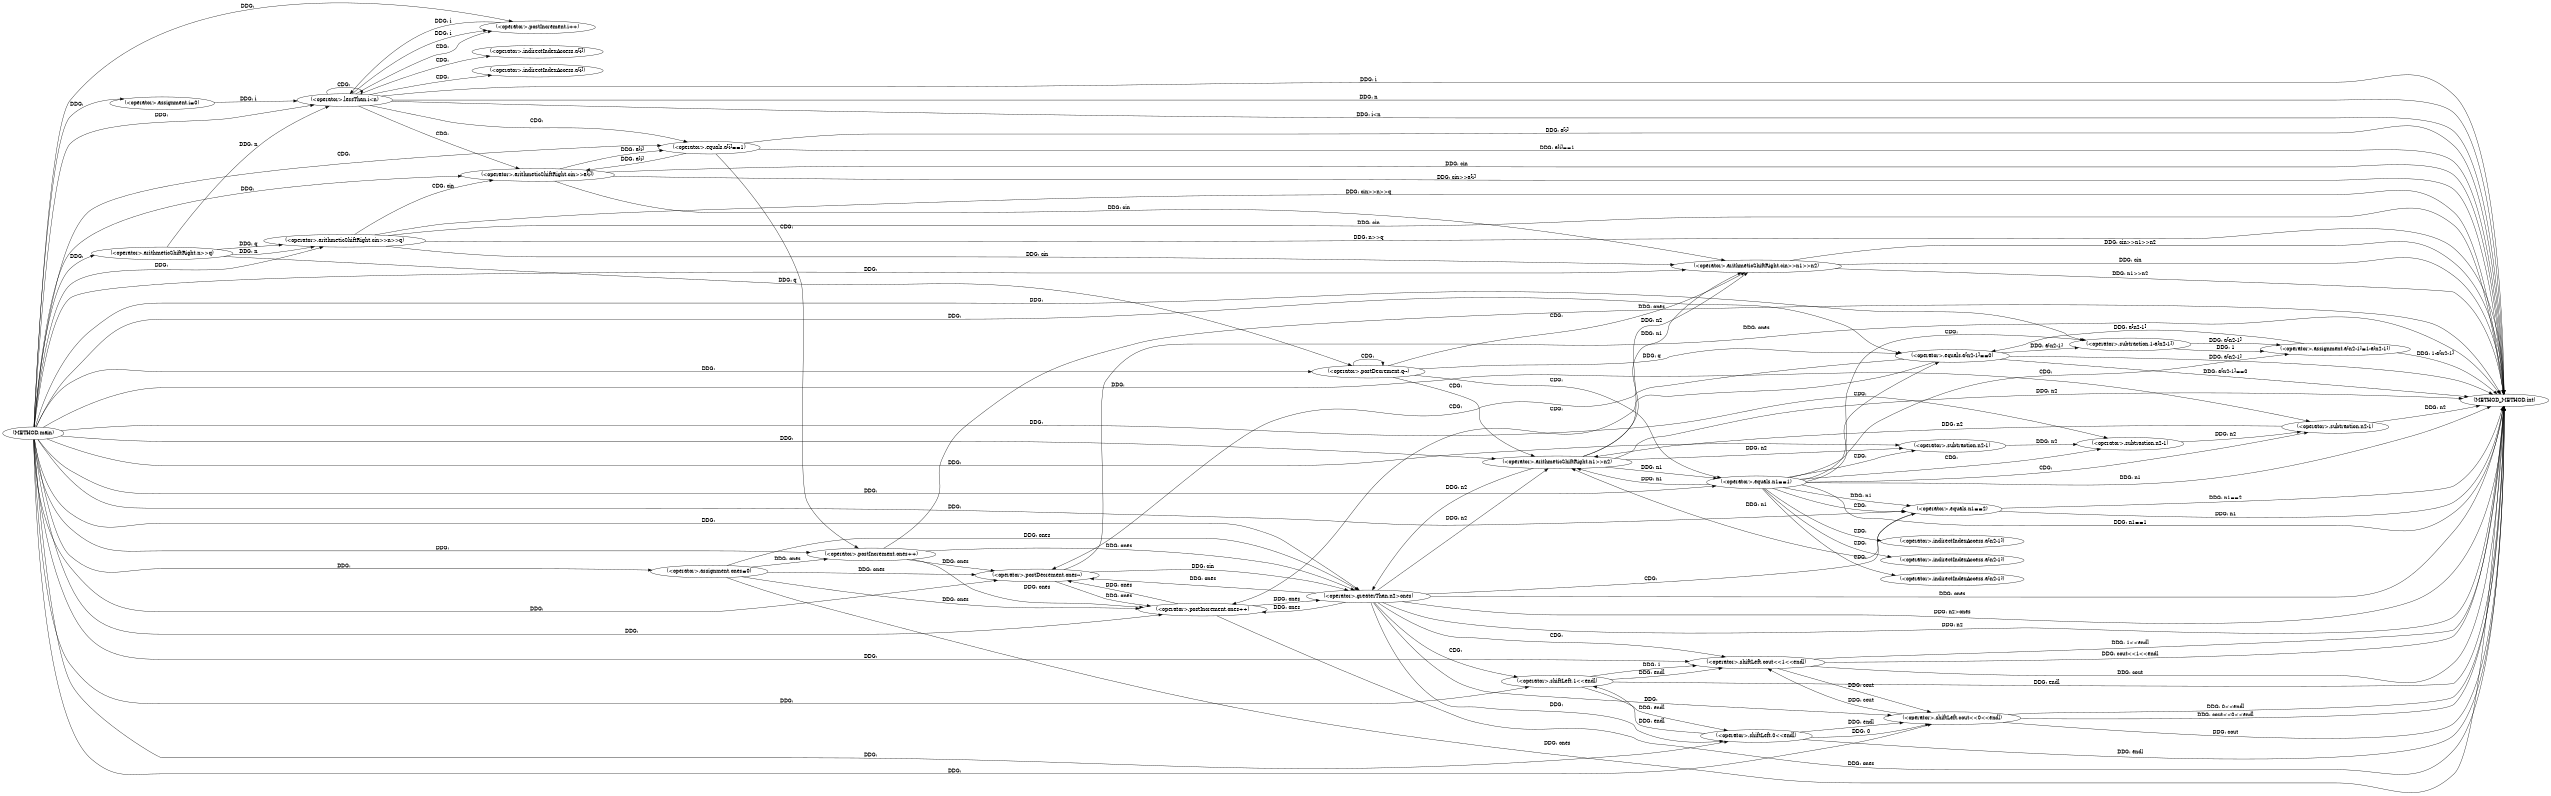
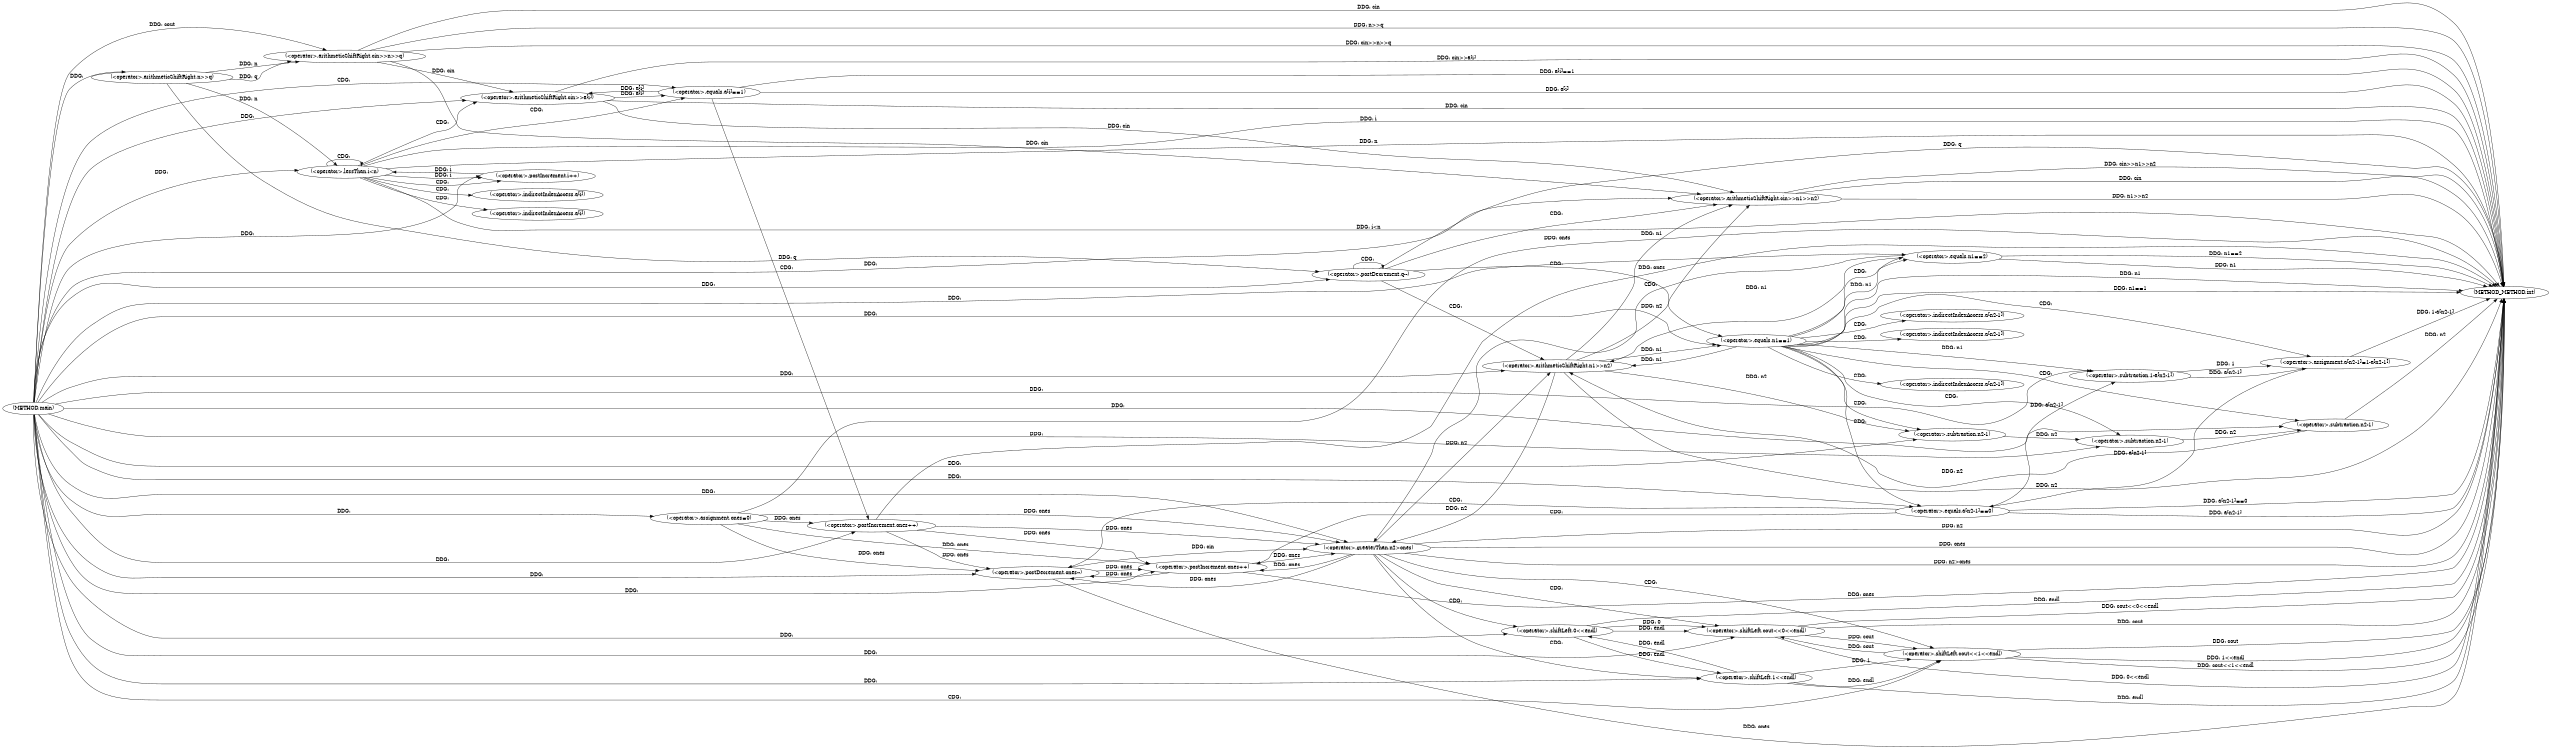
node "(<operator>.assignment,i=0)": removed
edge "(<operator>.arithmeticShiftRight,cin>>n>>q)" -> "(<operator>.arithmeticShiftRight,cin>>a[i])": label "CDG: cin" -> "DDG: cin"
edge "(METHOD,main)" -> "(<operator>.arithmeticShiftRight,cin>>n>>q)": label "DDG: " -> "DDG: cout"
edge "(<operator>.equals,n1==1)" -> "(<operator>.subtraction,1-a[n2-1])": label "CDG: " -> "DDG: n1"
edge "(<operator>.postDecrement,q--)" -> "(<operator>.equals,a[n2-1]==0)": now "(<operator>.postDecrement,q--)" -> "(METHOD_METHOD,int)"
edge "(<operator>.greaterThan,n2>ones)" -> "(<operator>.equals,n1==2)": reversed
edge "(METHOD,main)" -> "(<operator>.shiftLeft,cout<<1<<endl)": label "DDG: " -> "CDG: "
edge "(<operator>.greaterThan,n2>ones)" -> "(<operator>.shiftLeft,cout<<0<<endl)": label "DDG: " -> "CDG: "
edge "(<operator>.greaterThan,n2>ones)" -> "(<operator>.shiftLeft,0<<endl)": label "DDG: " -> "CDG: "
